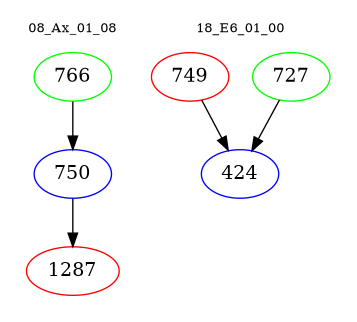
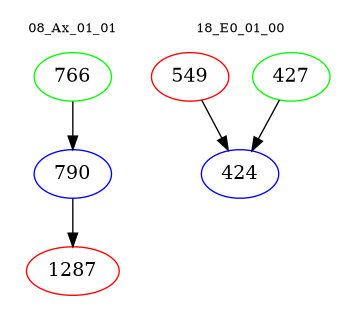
cluster "08_Ax_01_08": label "08_Ax_01_08" -> "08_Ax_01_01"
cluster "18_E6_01_00": label "18_E6_01_00" -> "18_E0_01_00"
node "749": label "749" -> "549"
node "727": label "727" -> "427"
node "750": label "750" -> "790"
